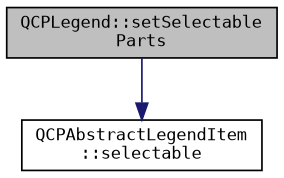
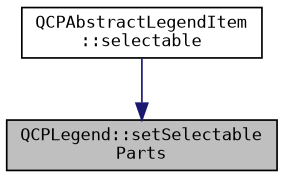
edge "QCPLegend::setSelectable Parts" -> "QCPAbstractLegendItem ::selectable": reversed
